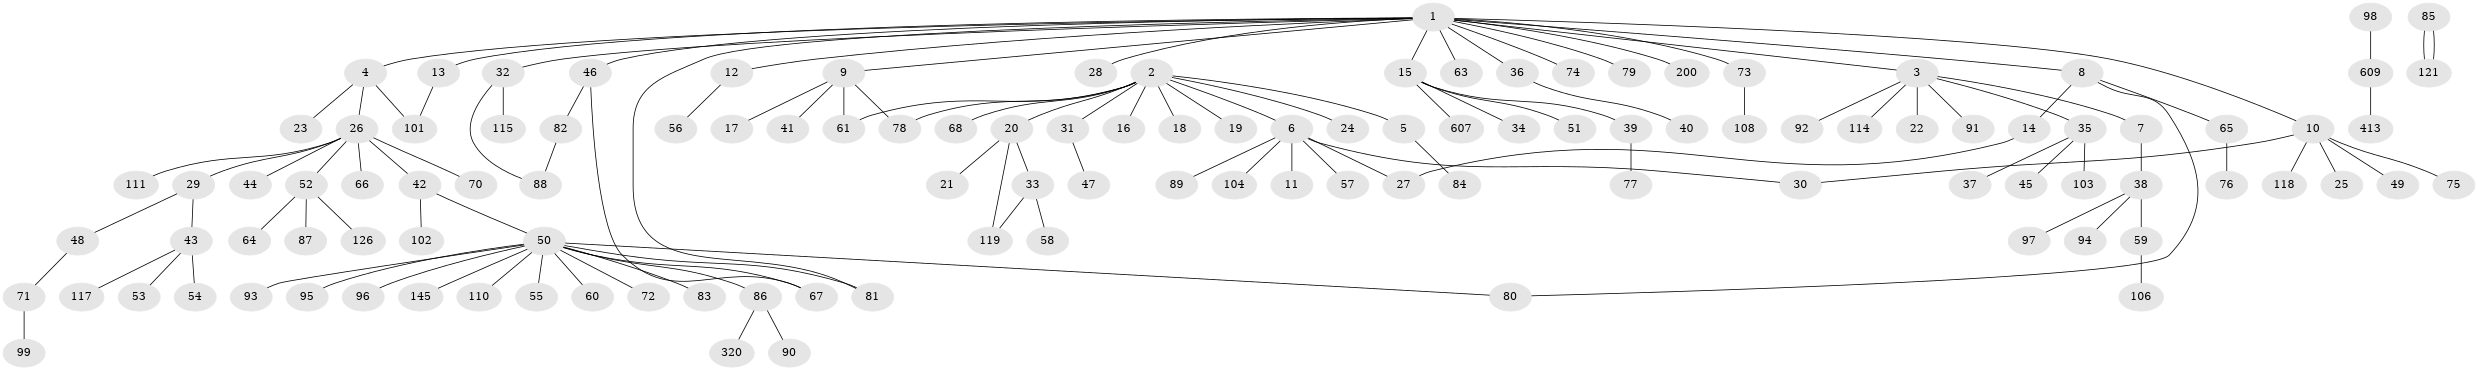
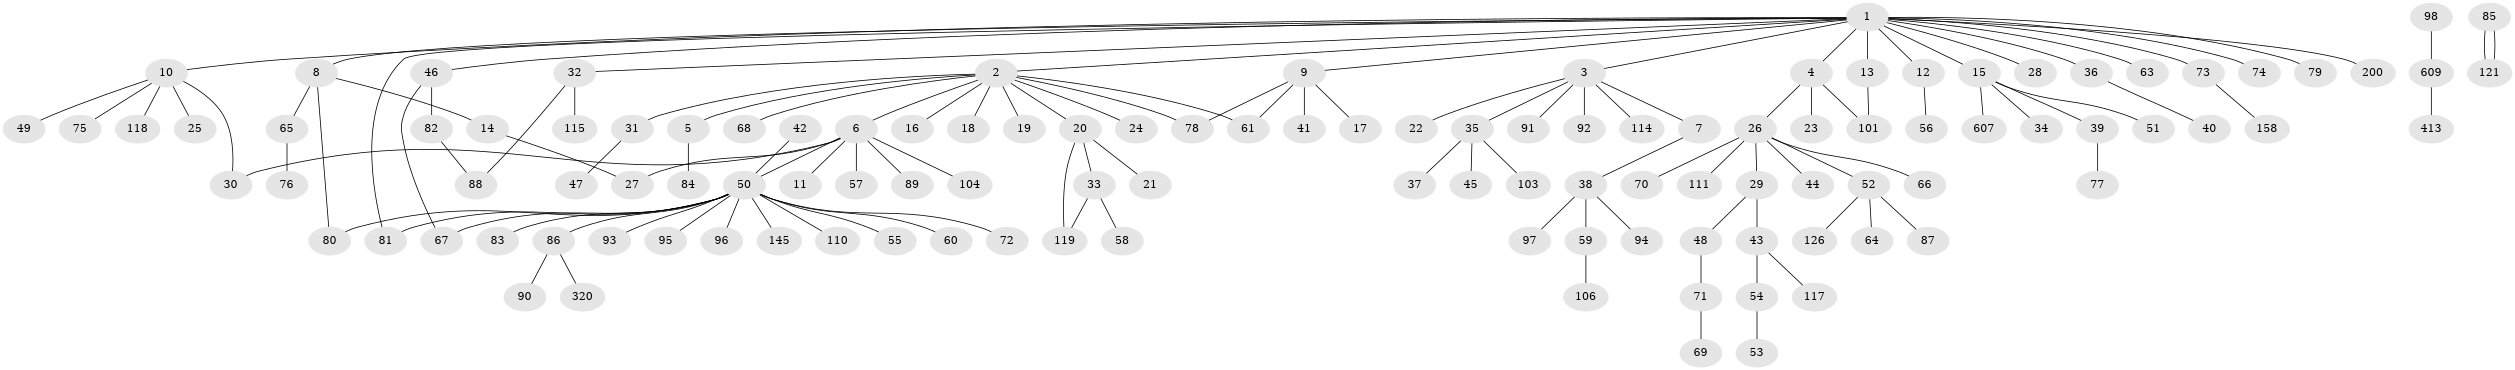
edge "1" -- "2": added
node "108": label "108" -> "158"
edge "26" -- "42": removed
edge "6" -- "50": added
node "102": removed
edge "43" -- "53": now "54" -- "53"
node "99": label "99" -> "69"
